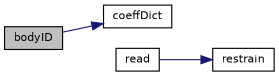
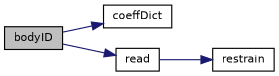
edge "bodyID" -> "read": added
